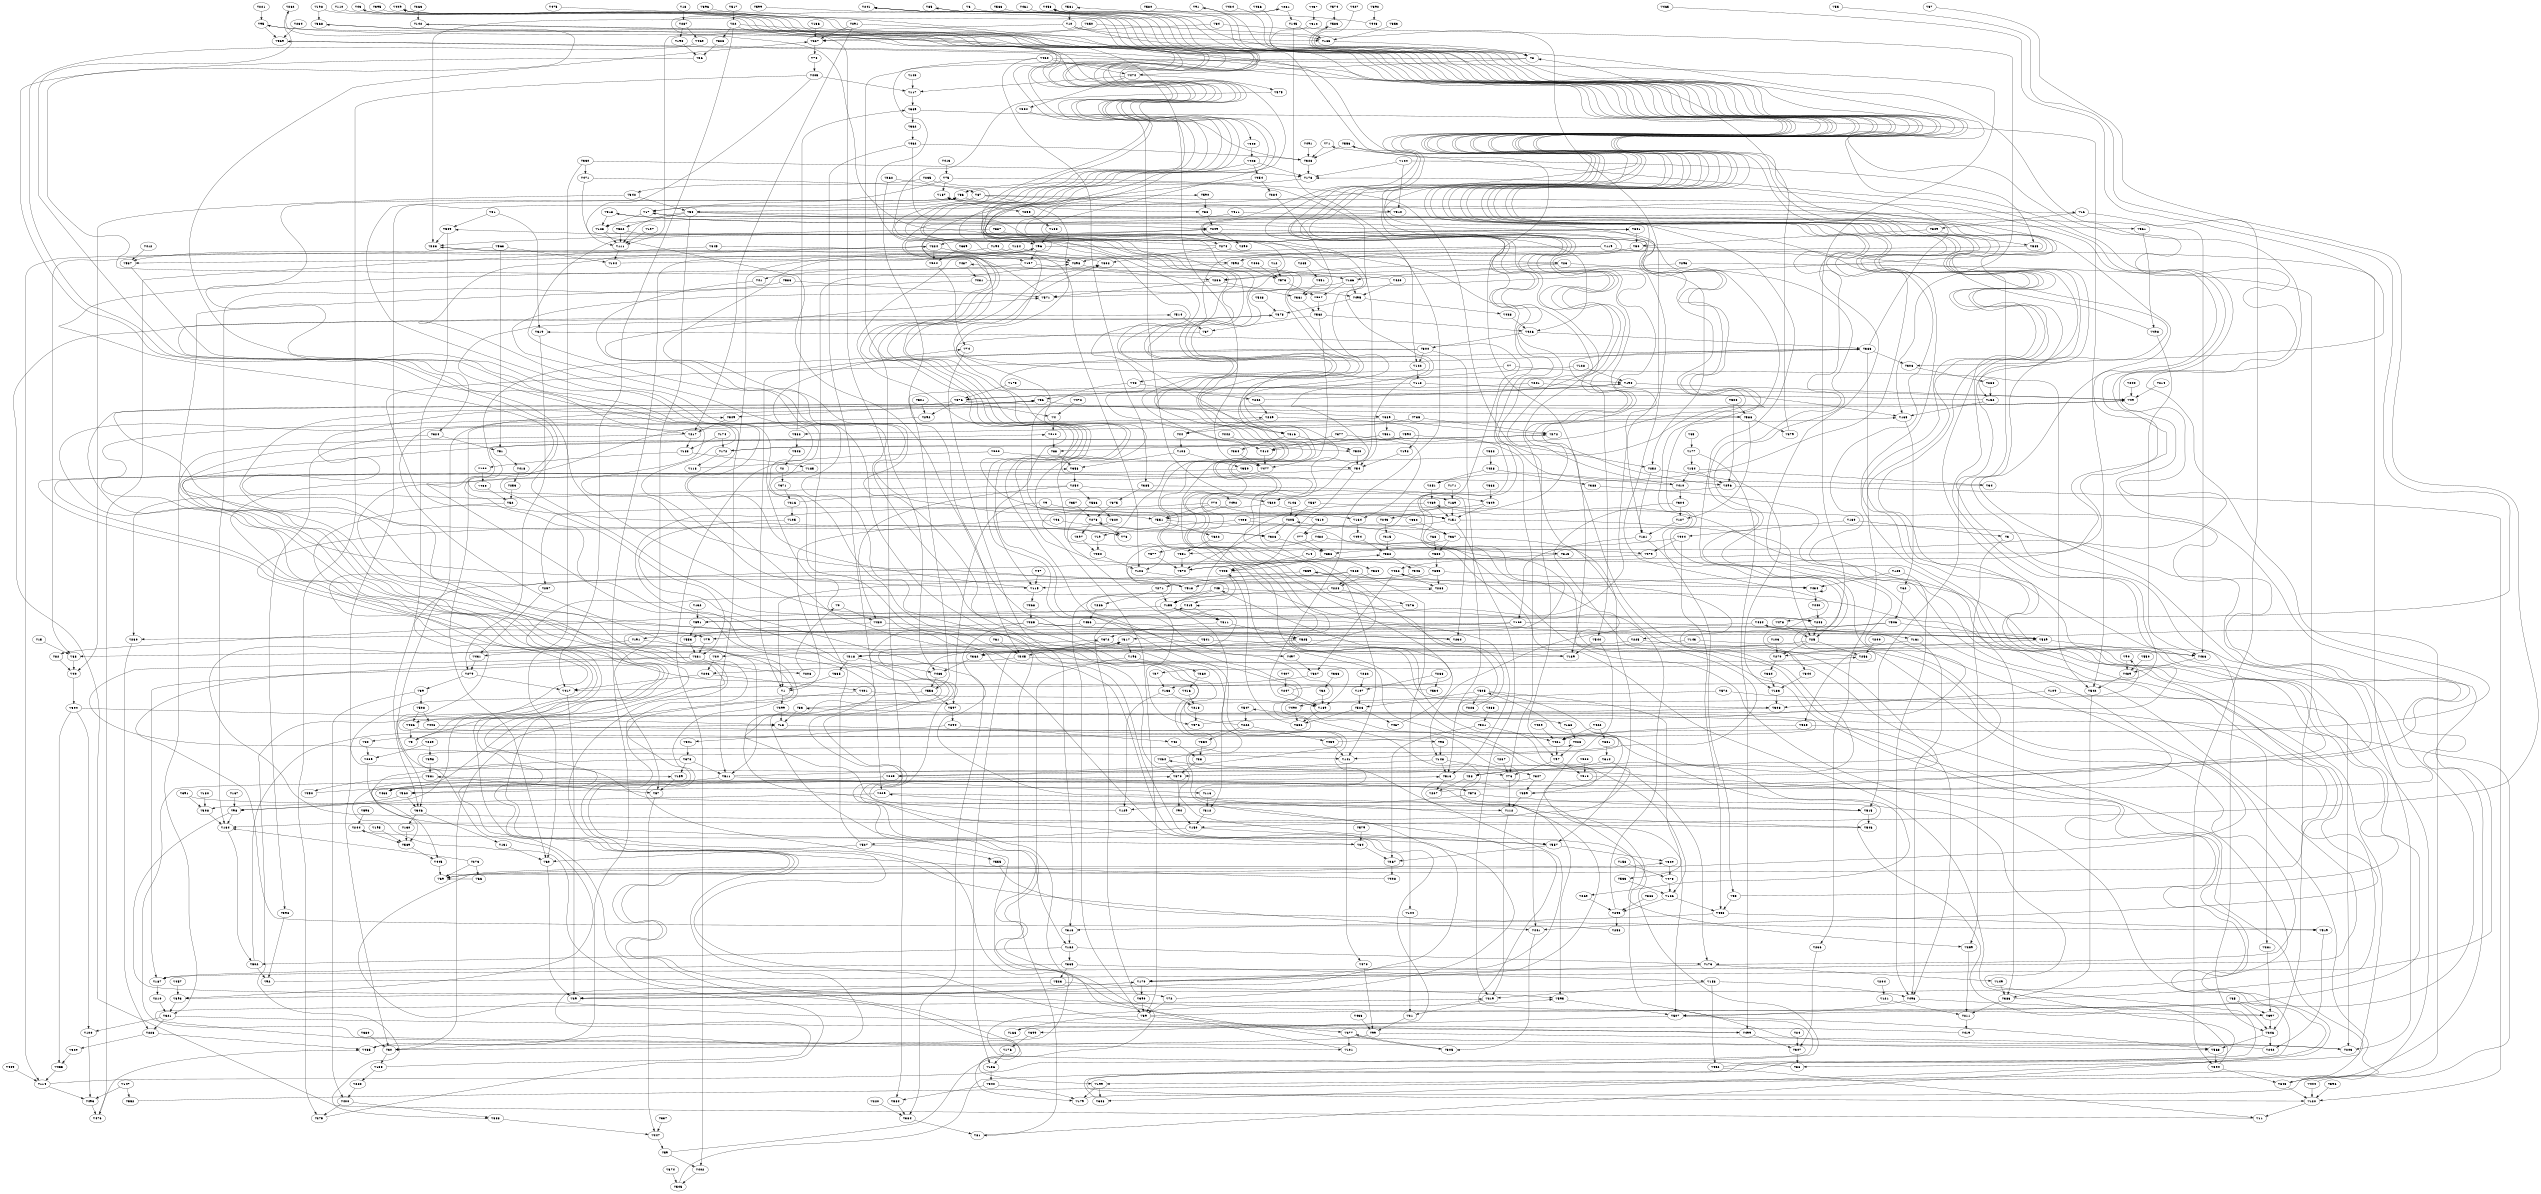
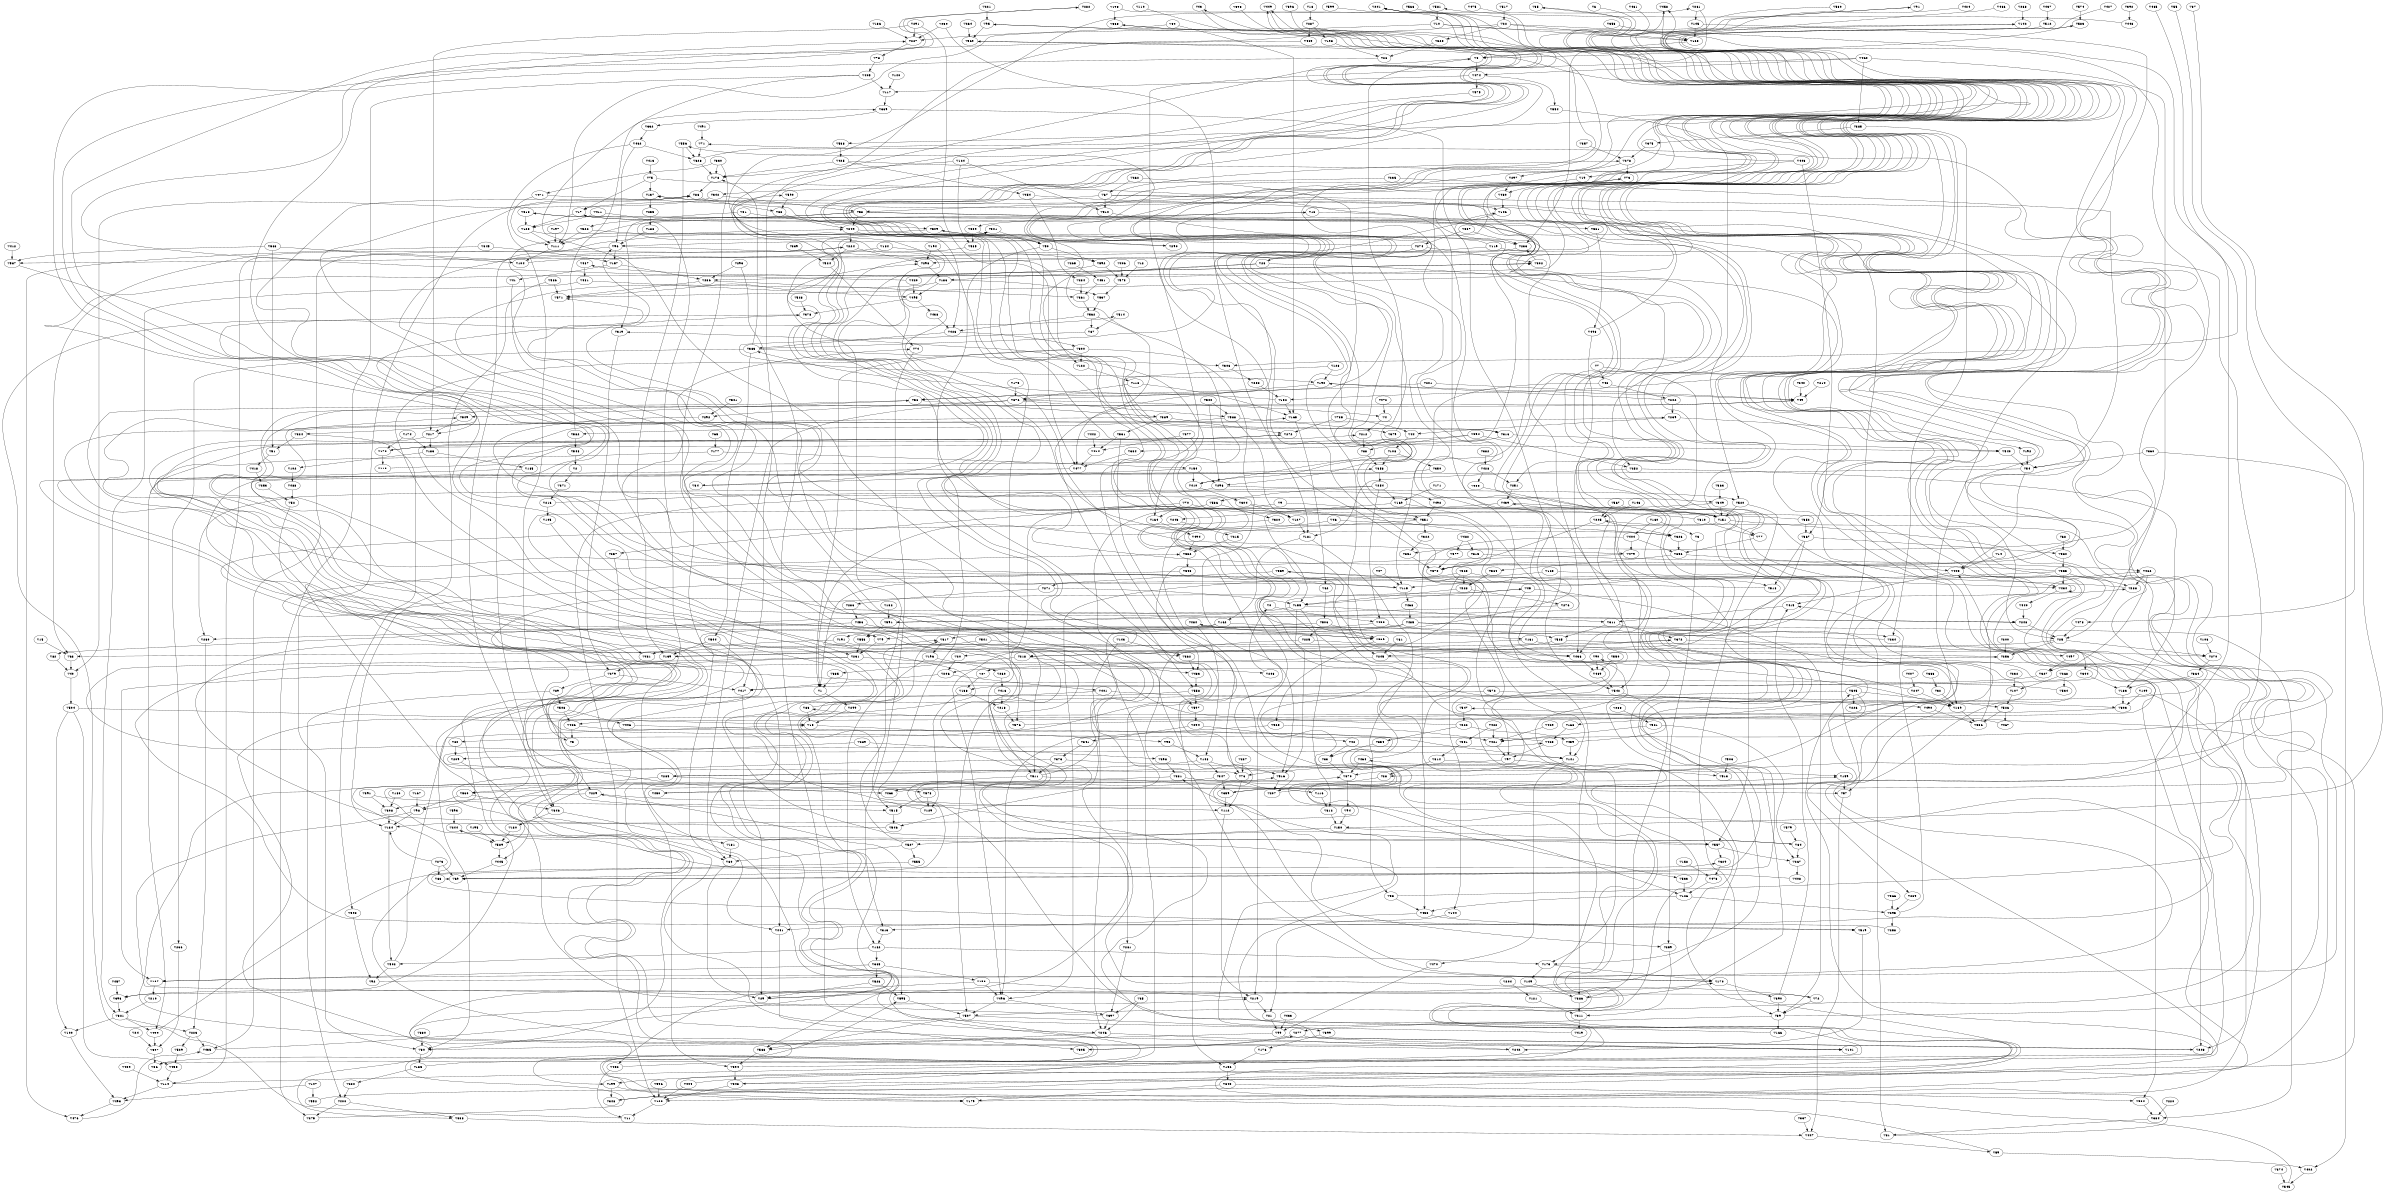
edge "v491" -> "v328": now "v491" -> "v71"
